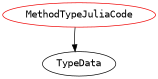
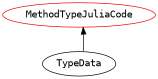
edge "MethodTypeJuliaCode" -> "TypeData": reversed
